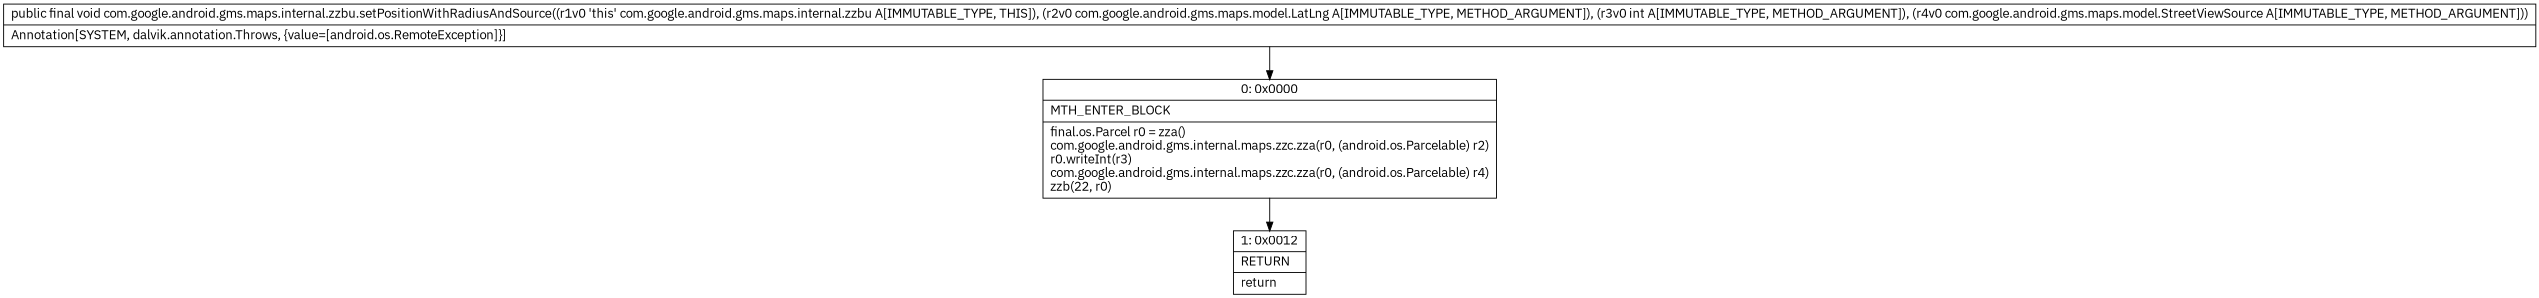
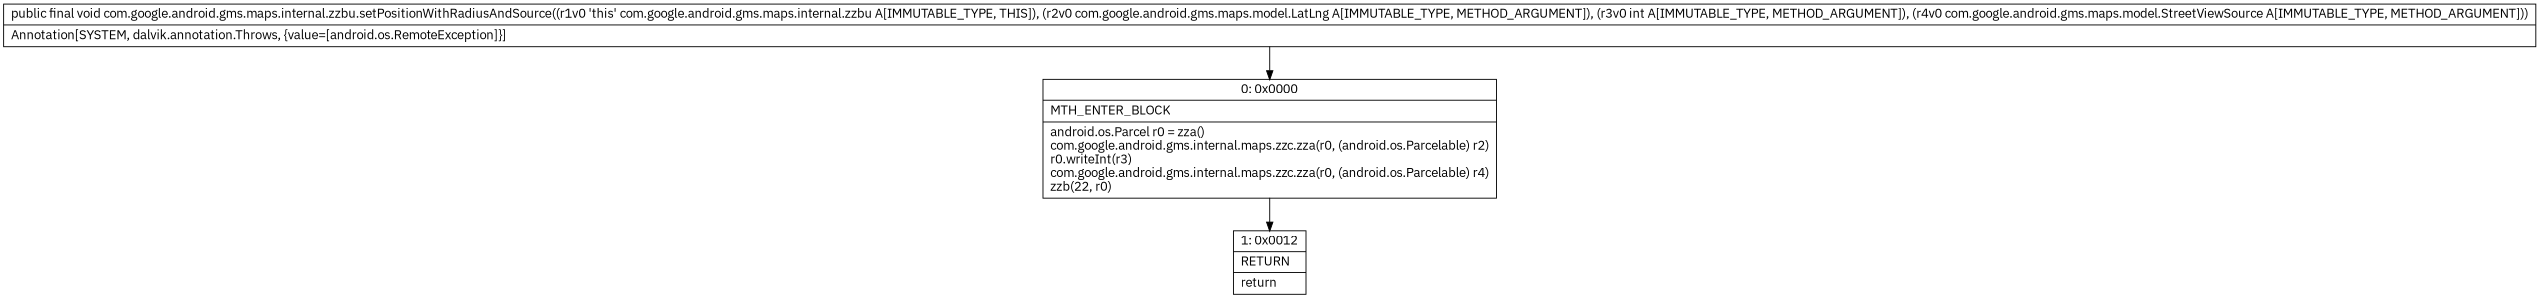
node "0: 0x0000": text "final.os.Parcel r0 = zza()" -> "android.os.Parcel r0 = zza()"
